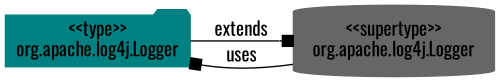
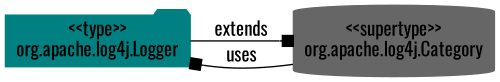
node "<<supertype>> org.apache.log4j.Logger": label "<<supertype>> org.apache.log4j.Logger" -> "<<supertype>> org.apache.log4j.Category"
